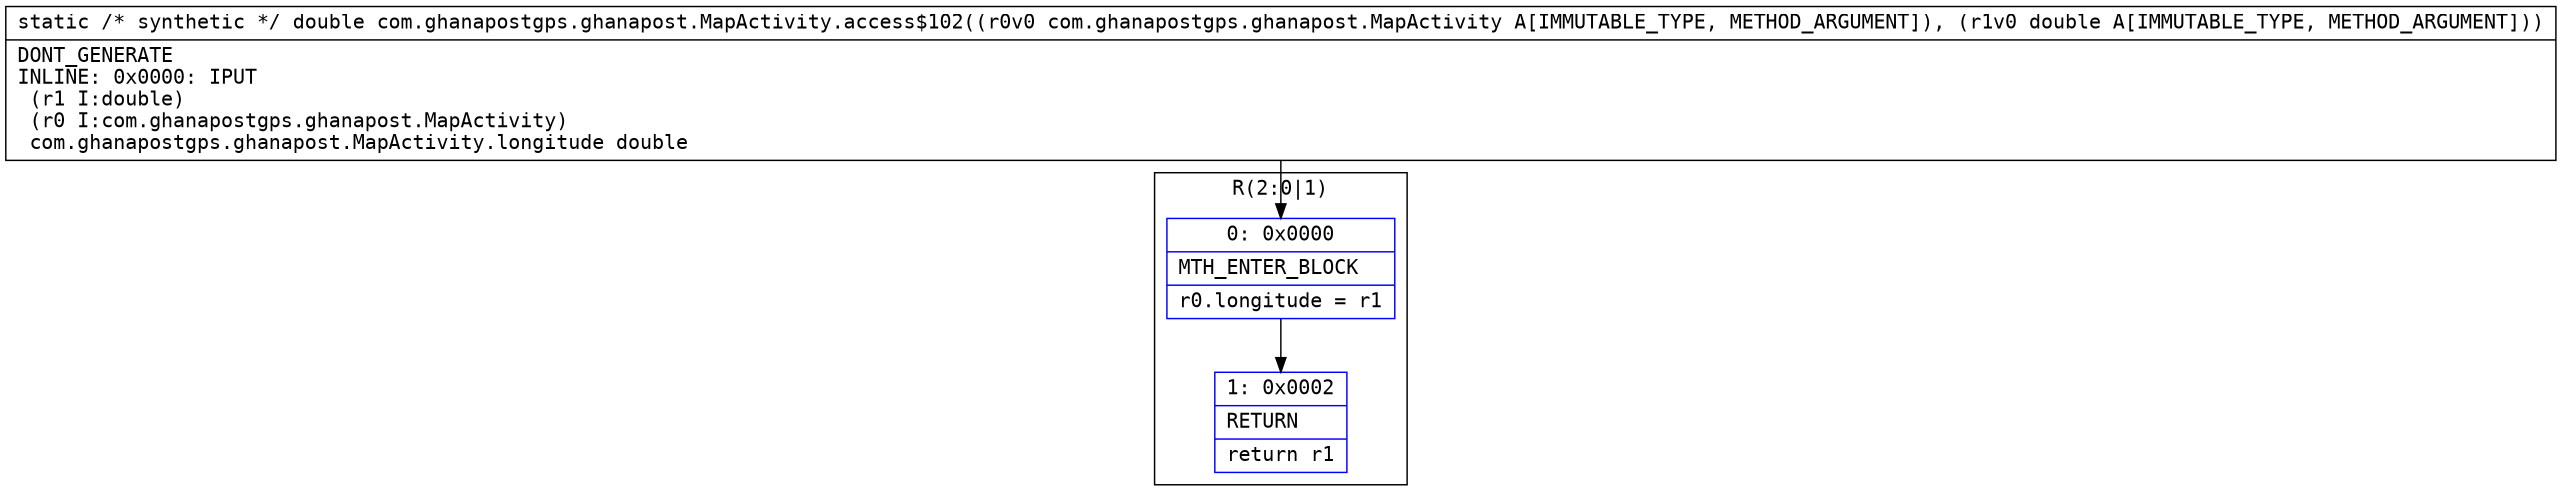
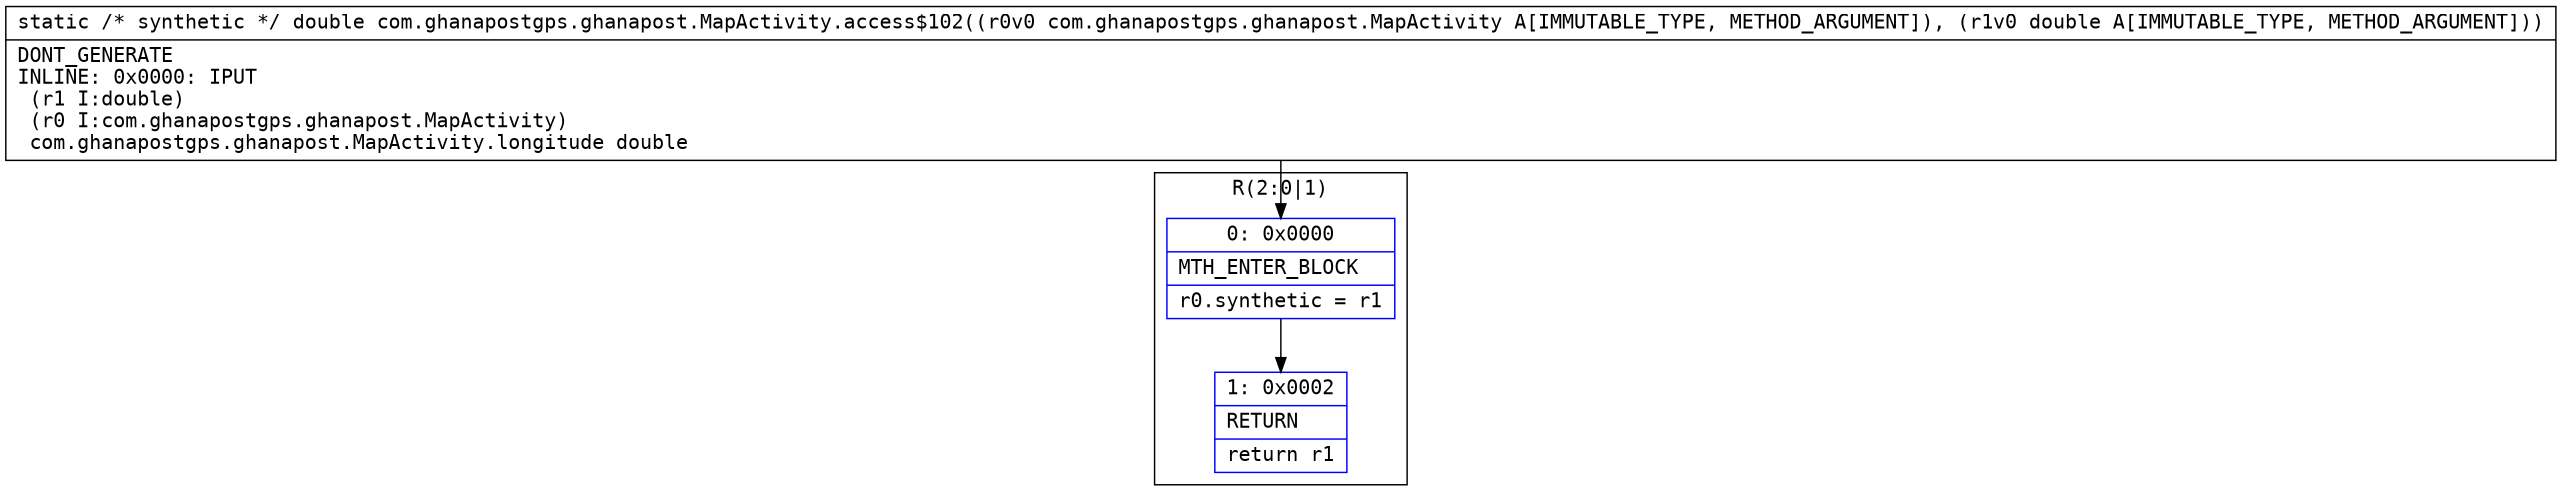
node "0: 0x0000": text "r0.longitude = r1" -> "r0.synthetic = r1"
